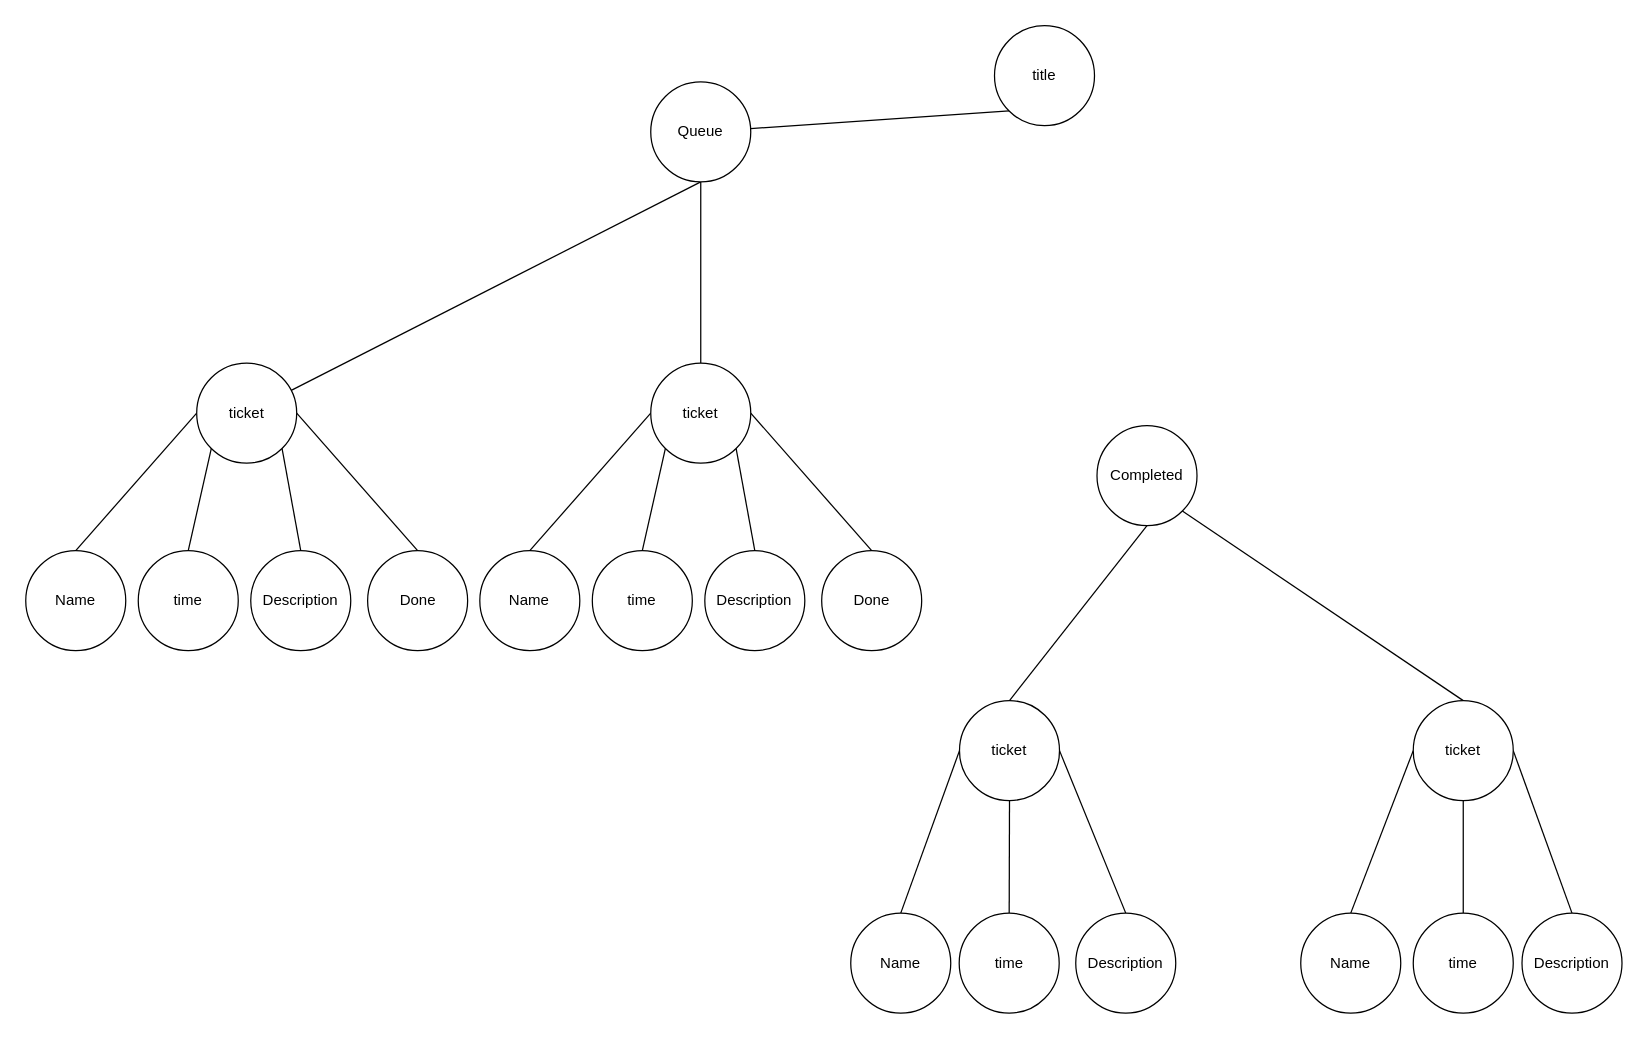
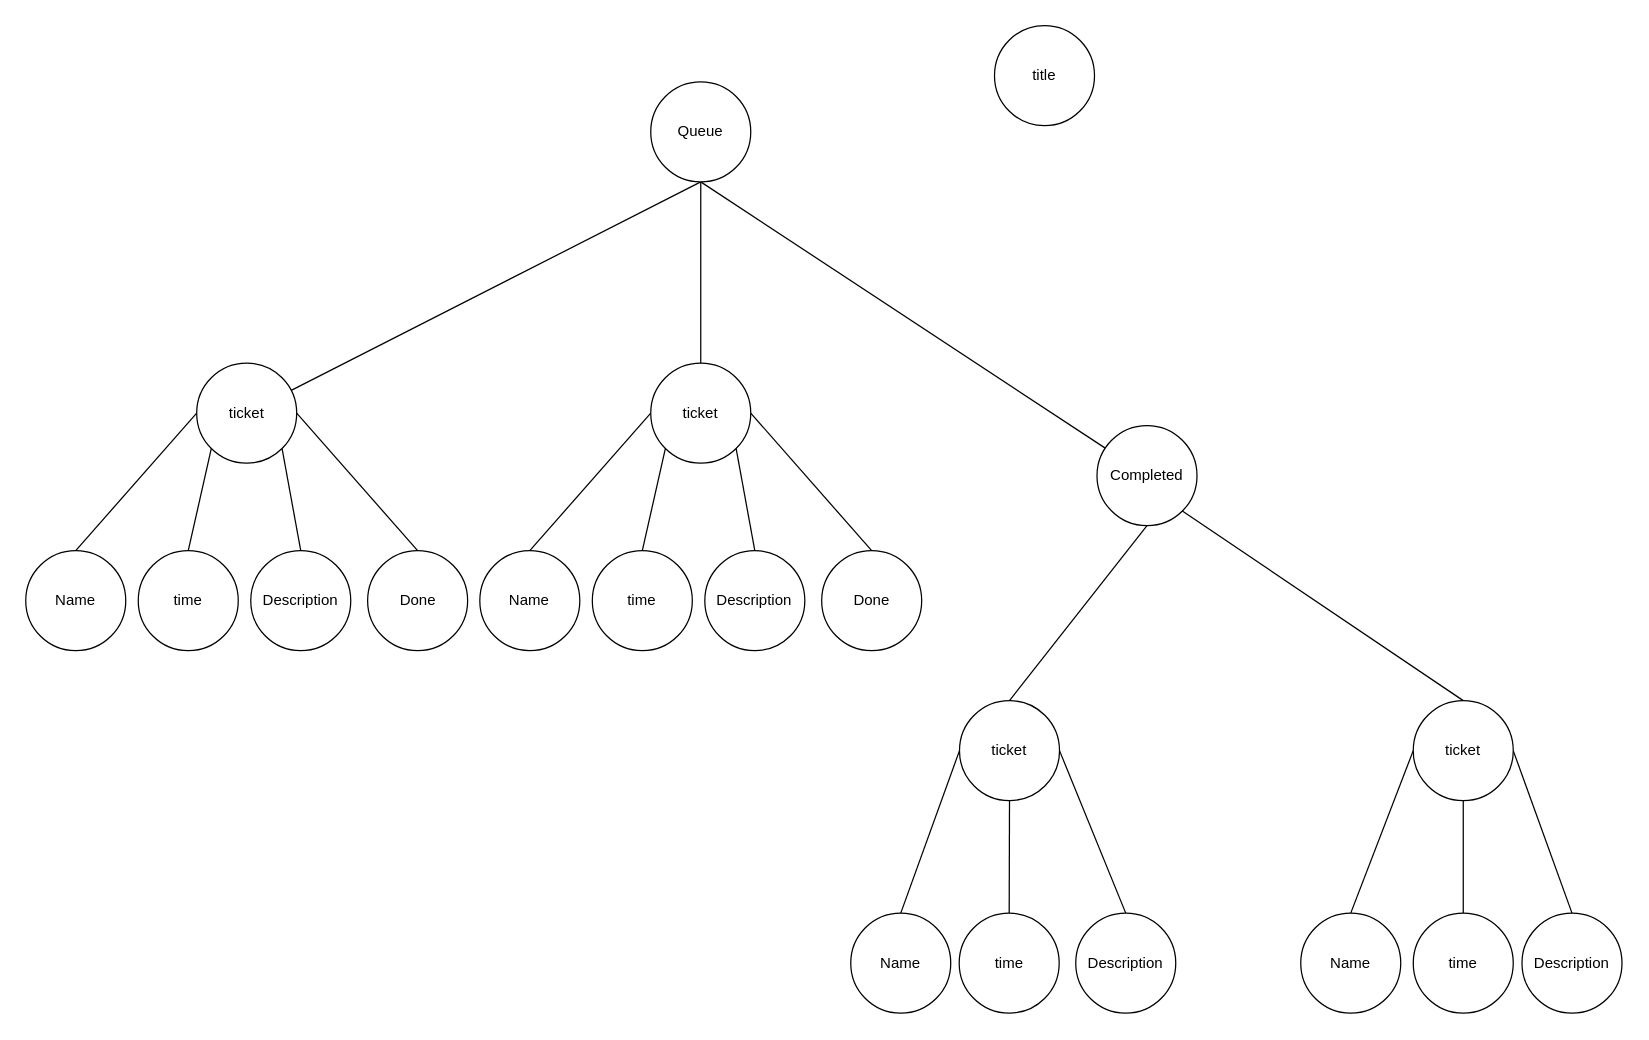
edge "title" -- "Queue": removed
edge "Queue" -- "Completed": added
